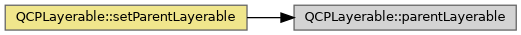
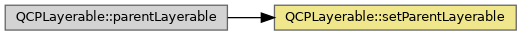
edge "QCPLayerable::setParentLayerable" -> "QCPLayerable::parentLayerable": reversed
